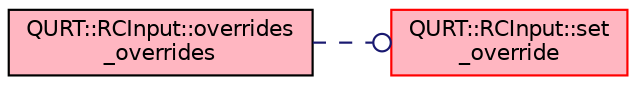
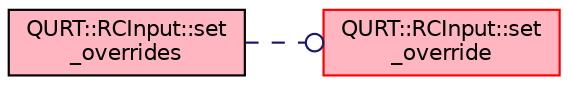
node "QURT::RCInput::overrides _overrides": label "QURT::RCInput::overrides _overrides" -> "QURT::RCInput::set _overrides"
